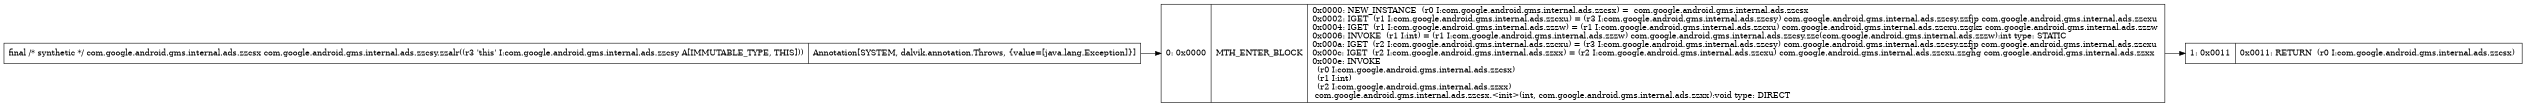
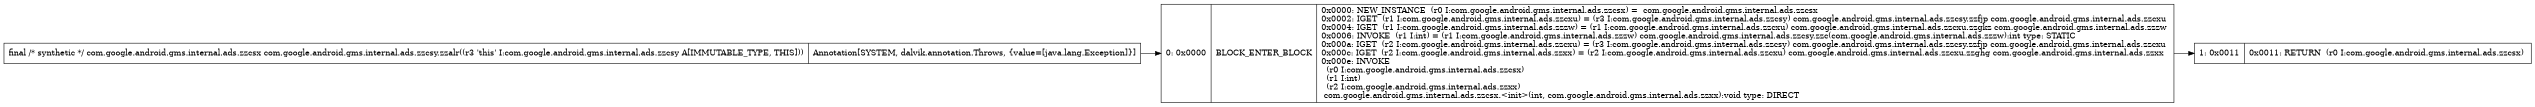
node "0: 0x0000": text "MTH_ENTER_BLOCK" -> "BLOCK_ENTER_BLOCK"
